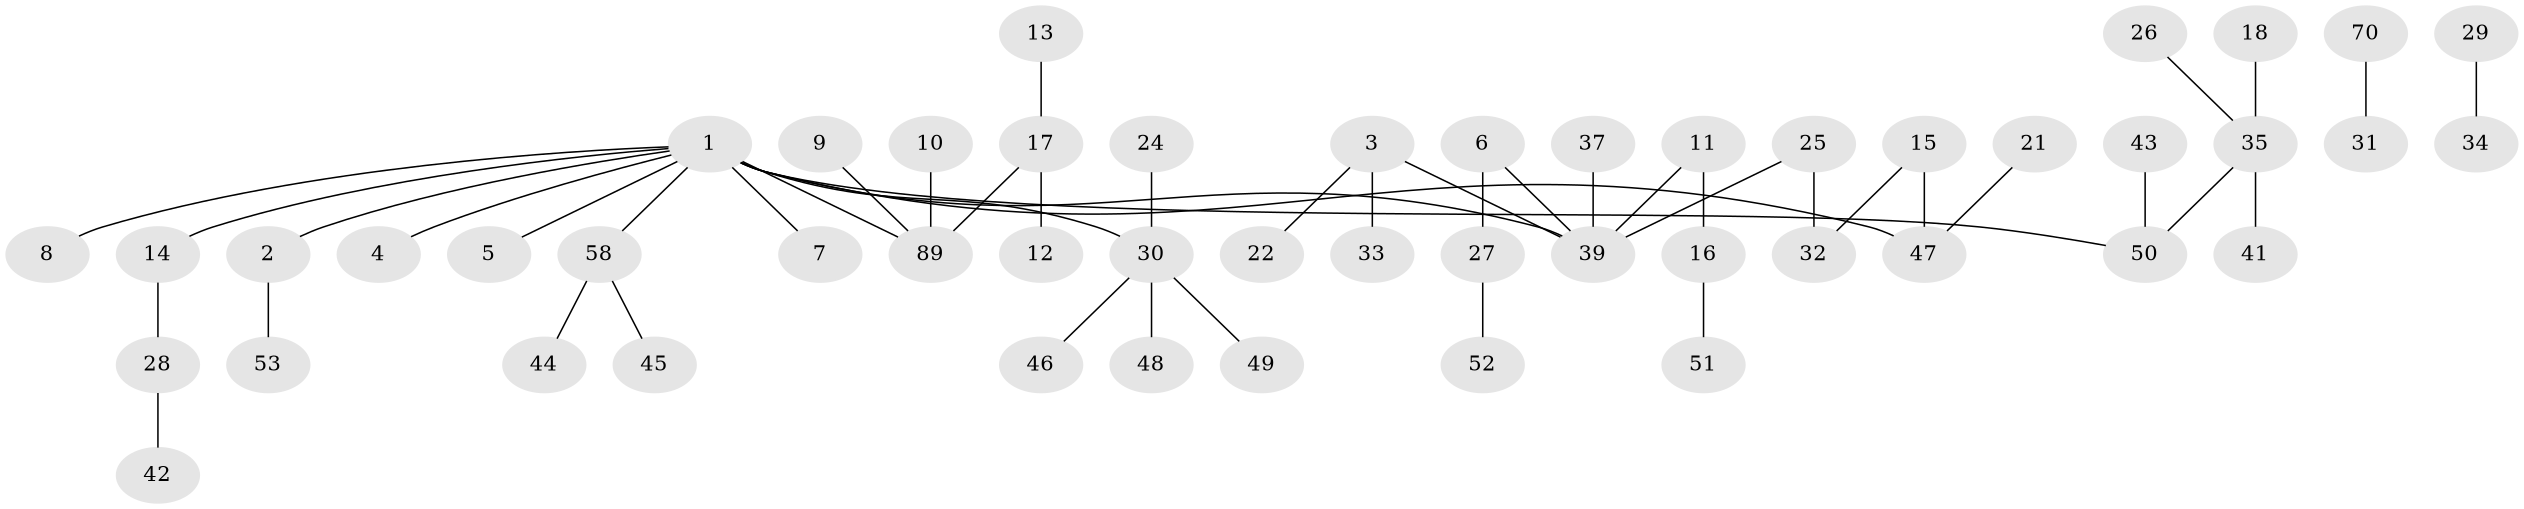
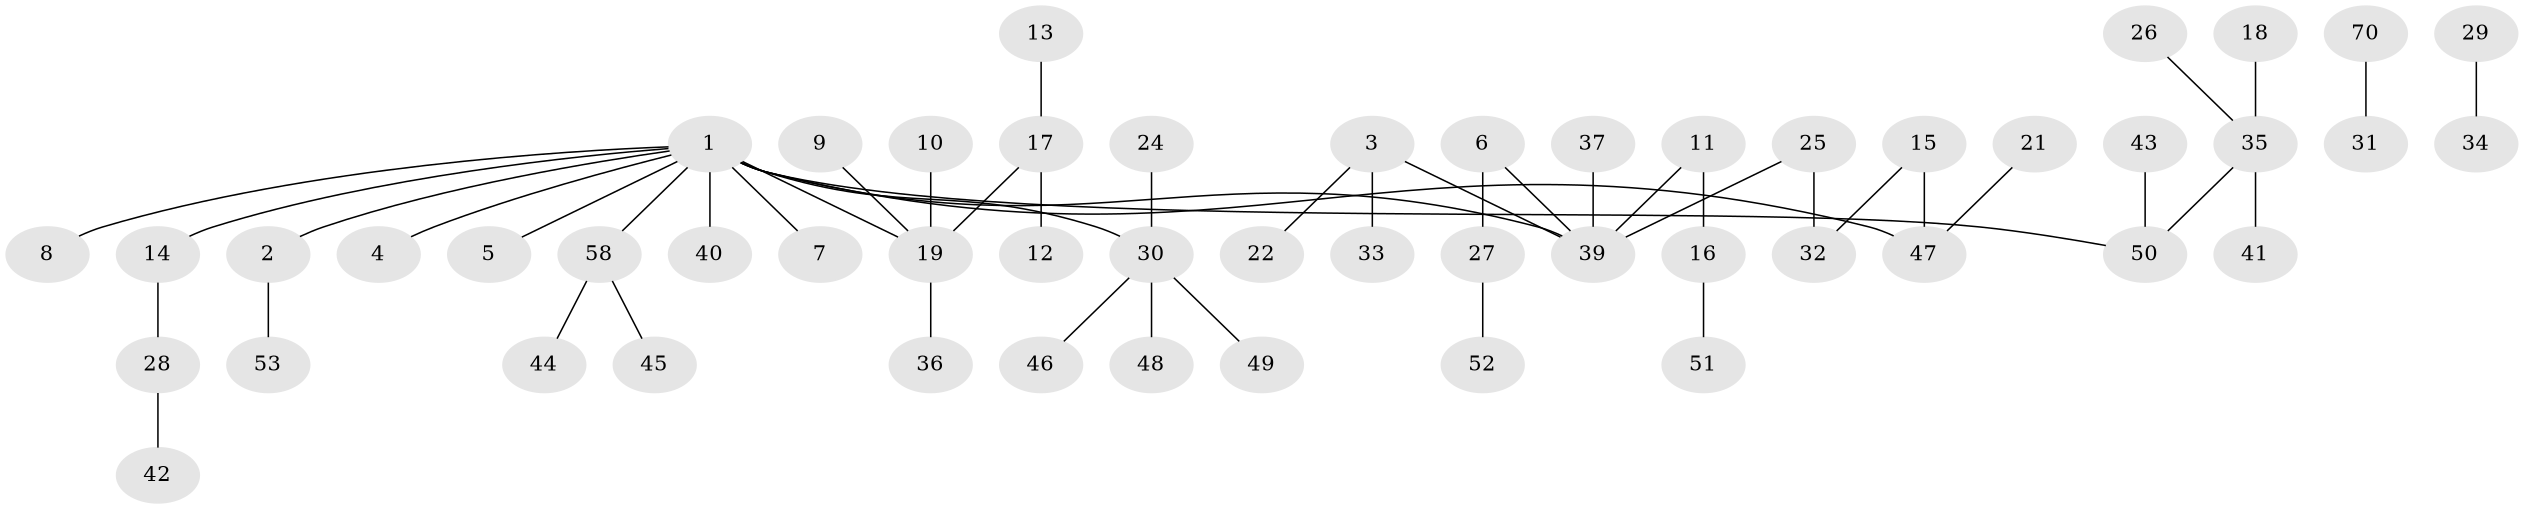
node "40": added
node "89": label "89" -> "19"
node "36": added
